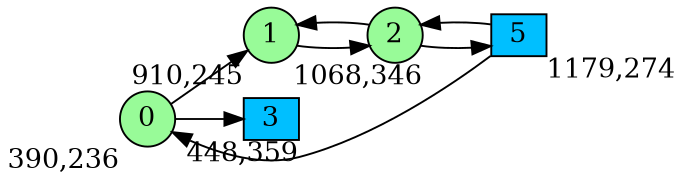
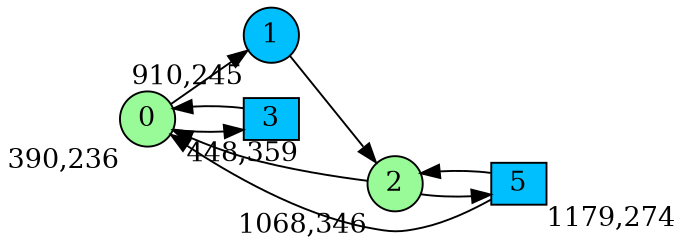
edge "2 1068,346" -> "1 910,245": now "2 1068,346" -> "0 390,236"
node "1 910,245": fillcolor palegreen -> deepskyblue
edge "3 448,359" -> "0 390,236": added
